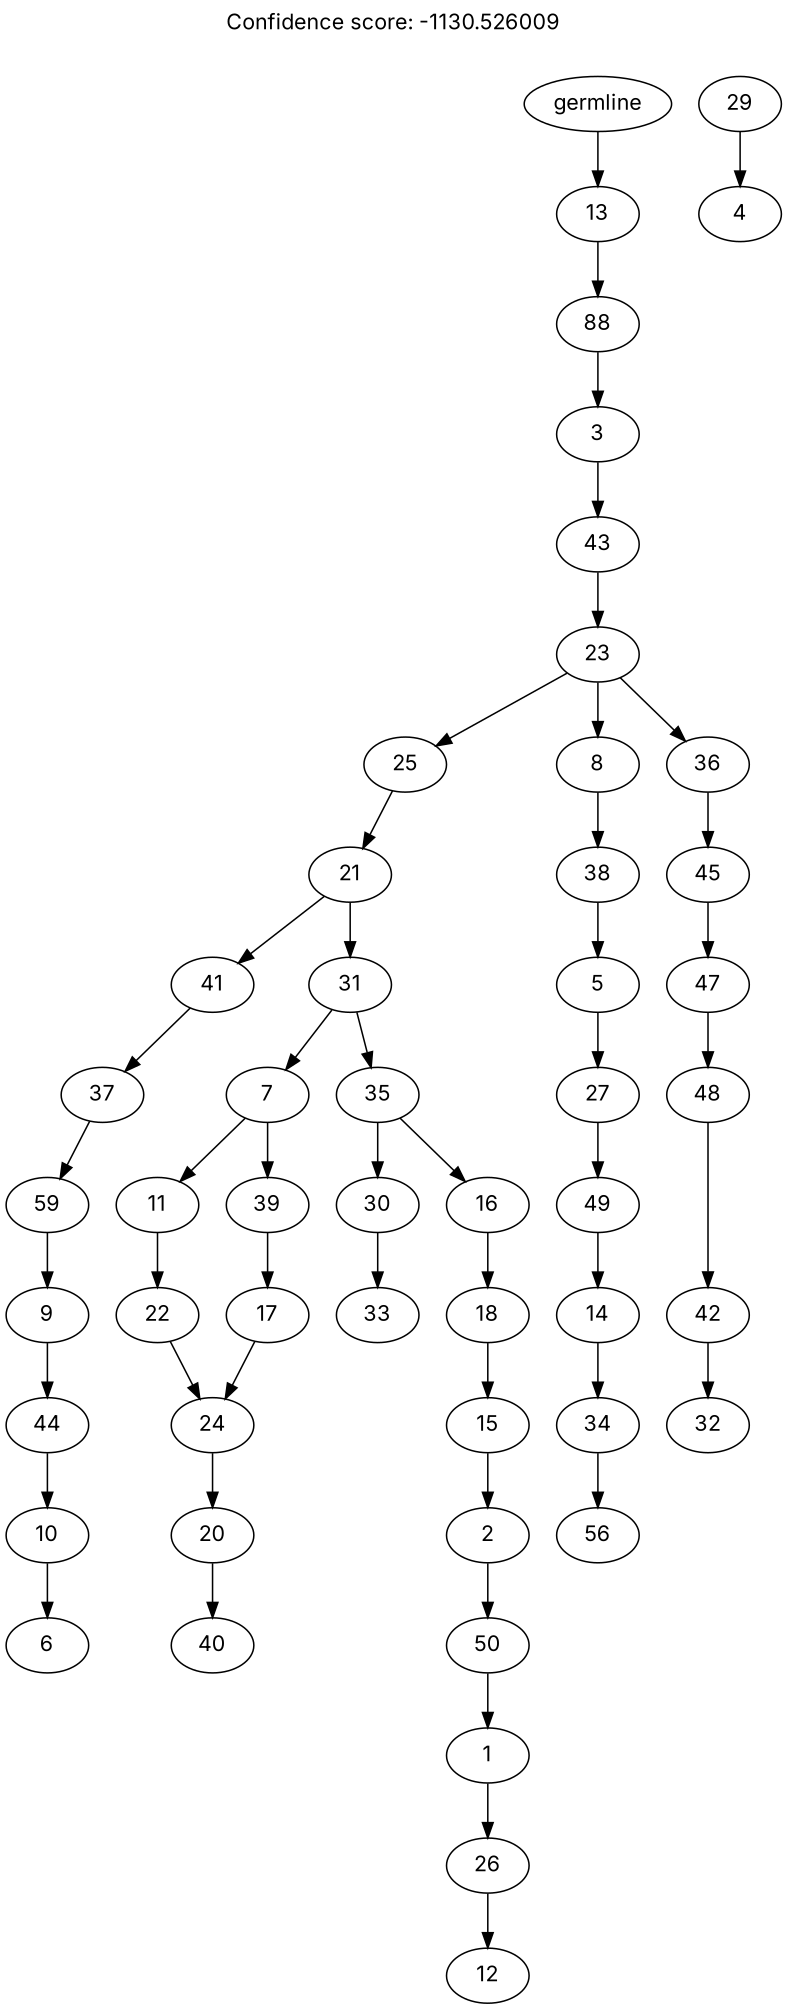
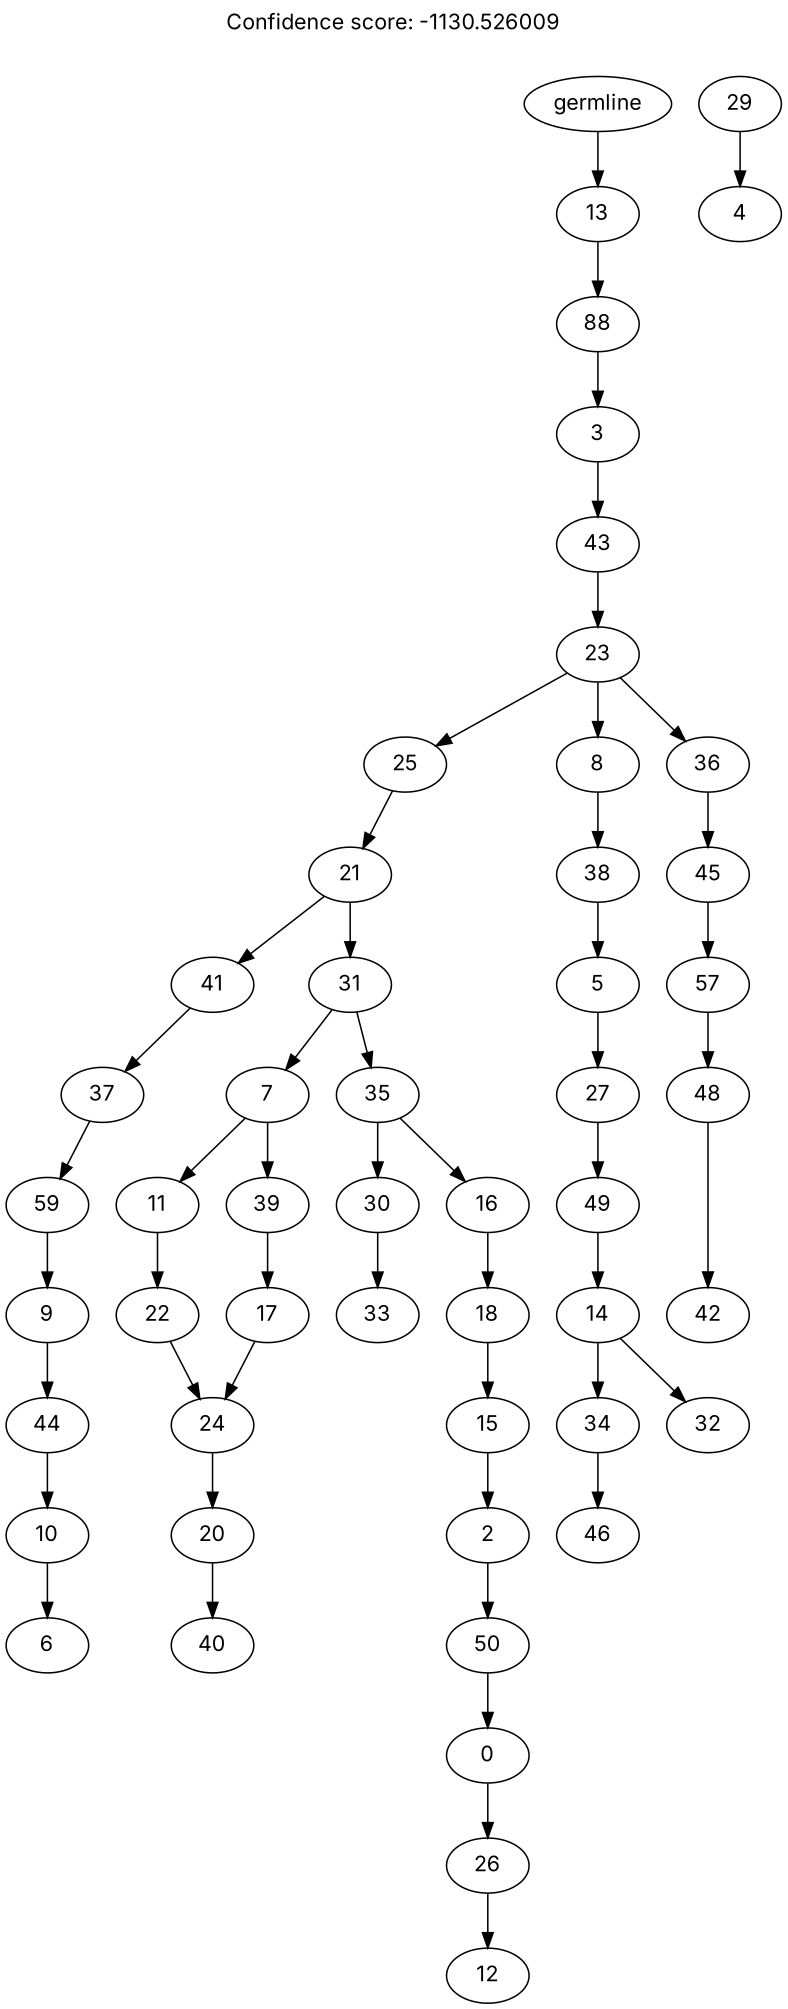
node "47": label "47" -> "57"
edge "42" -> "32": now "14" -> "32"
node "56": label "56" -> "46"
node "1": label "1" -> "0"
